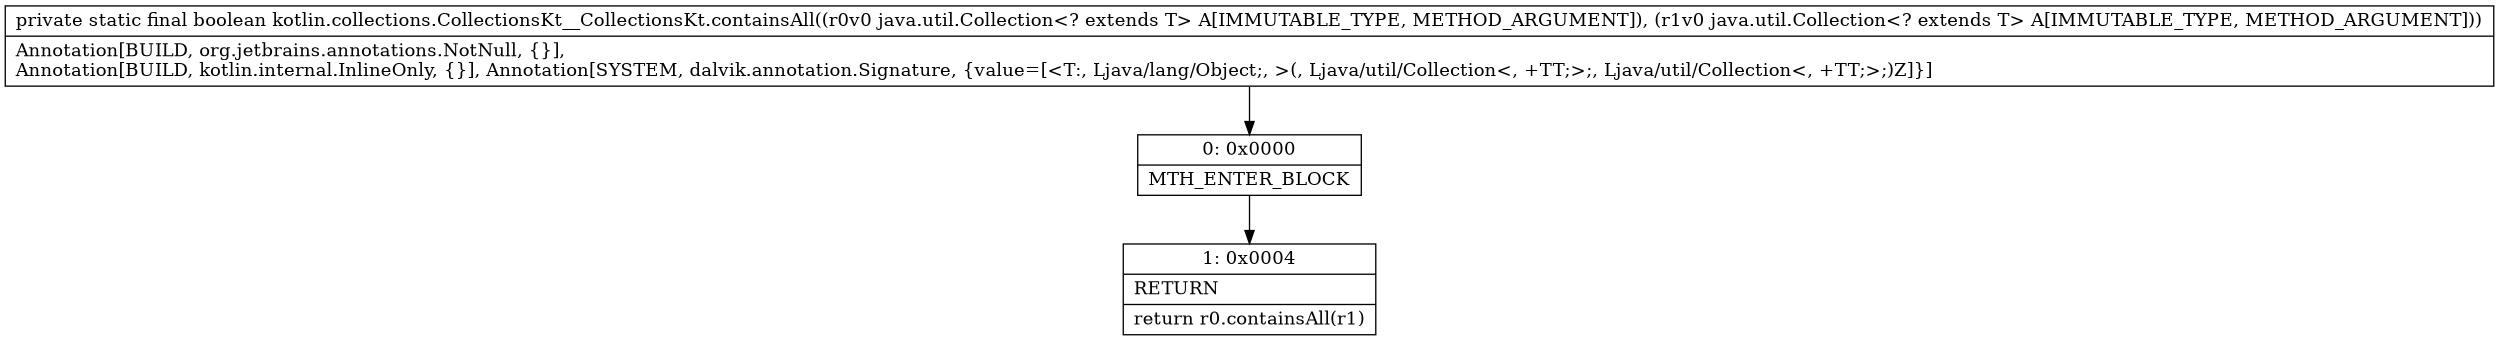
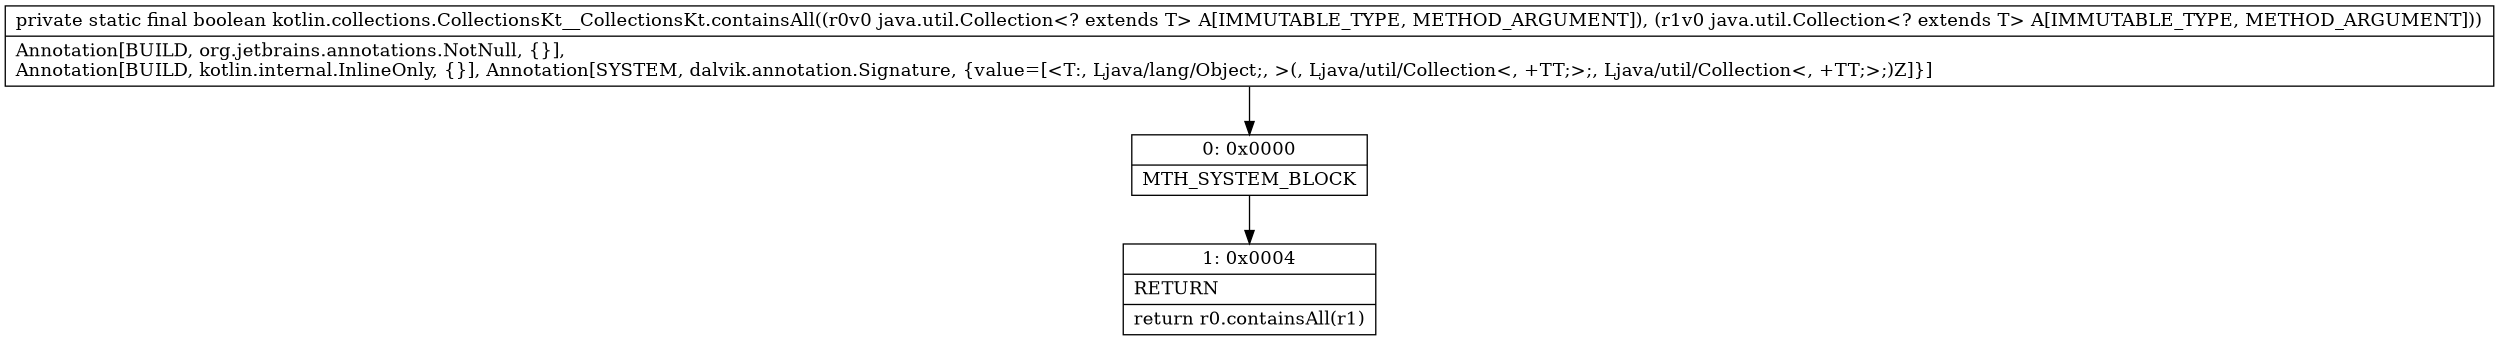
node "0: 0x0000": text "MTH_ENTER_BLOCK" -> "MTH_SYSTEM_BLOCK"
